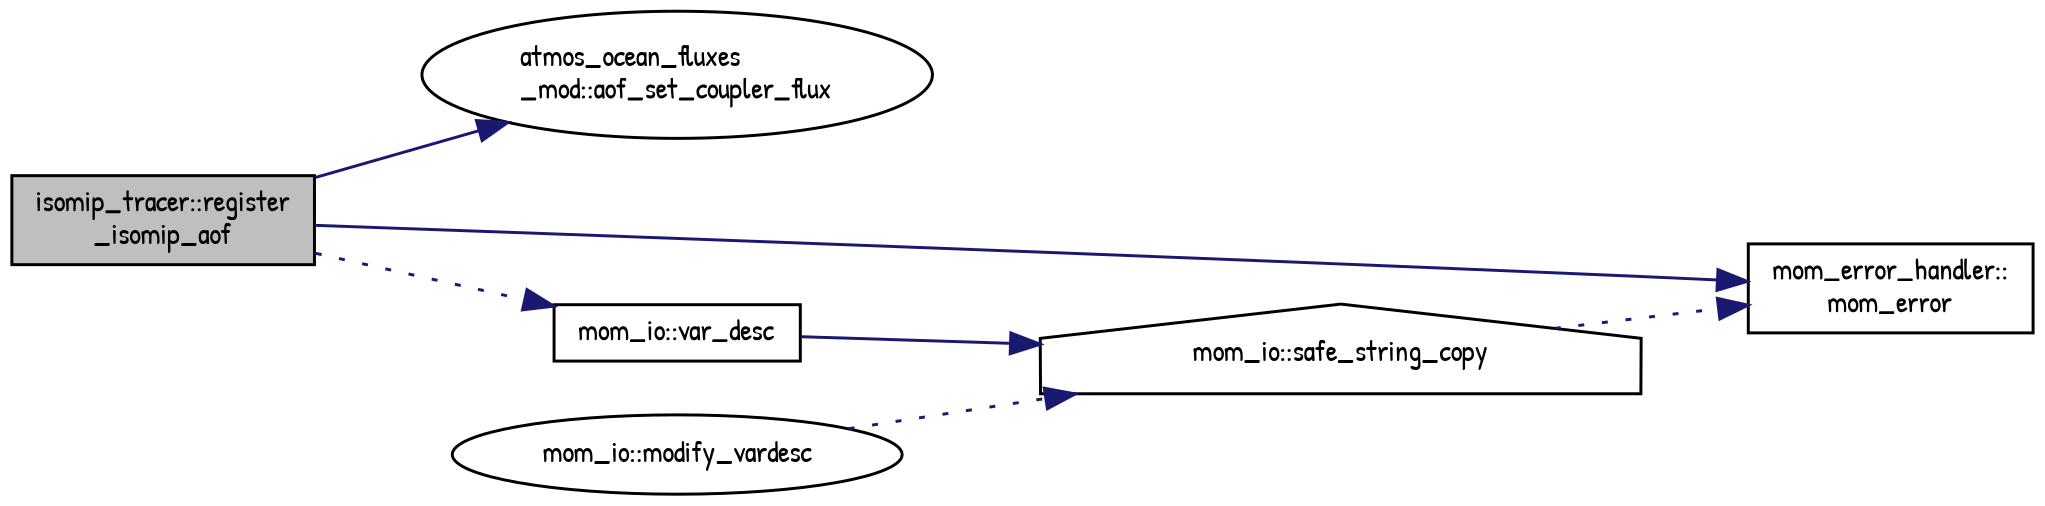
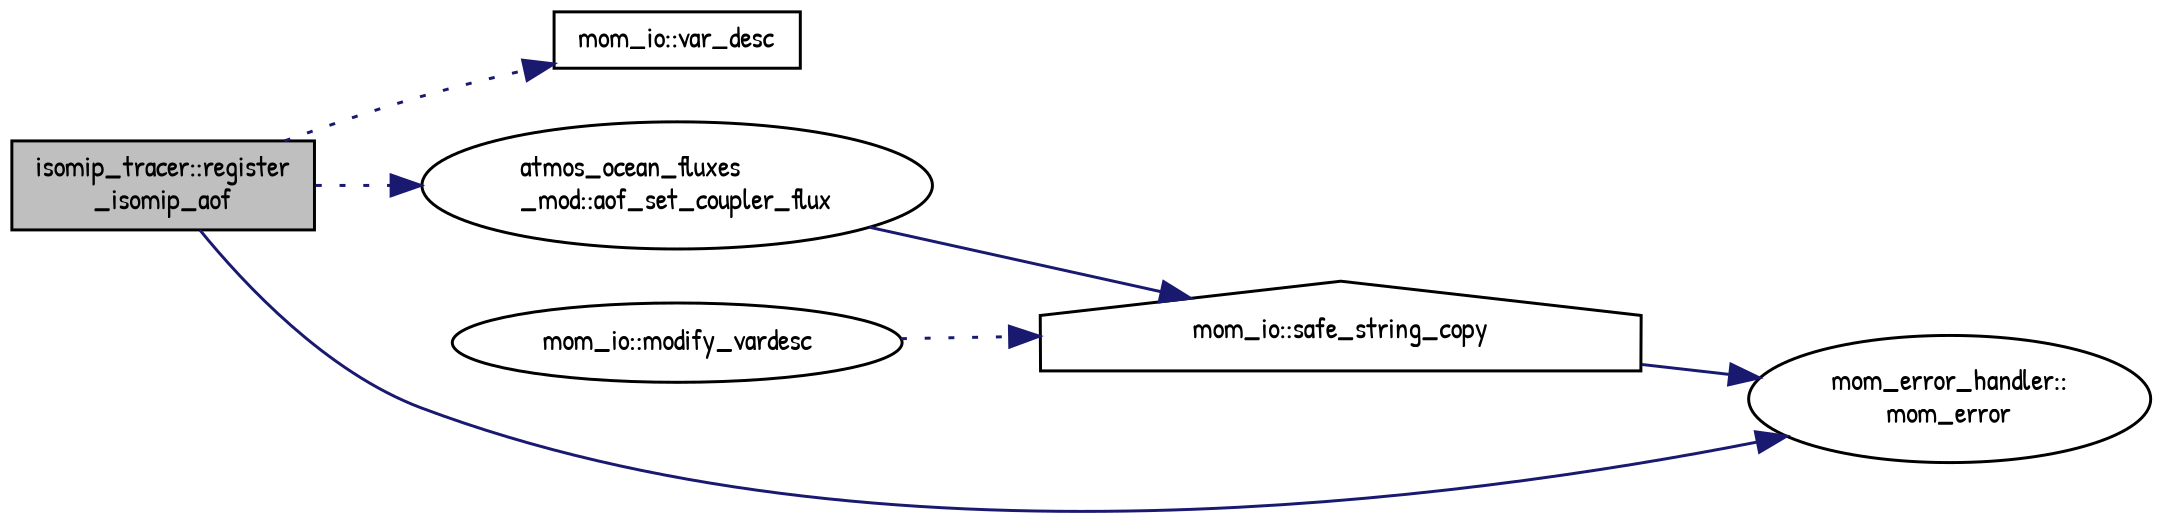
edge "isomip_tracer::register _isomip_aof" -> "atmos_ocean_fluxes _mod::aof_set_coupler_flux": style solid -> dotted
node "mom_error_handler:: mom_error": shape box -> ellipse
edge "mom_io::safe_string_copy" -> "mom_error_handler:: mom_error": style dotted -> solid
edge "mom_io::var_desc" -> "mom_io::safe_string_copy": now "atmos_ocean_fluxes _mod::aof_set_coupler_flux" -> "mom_io::safe_string_copy"
